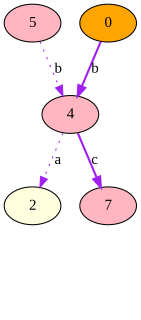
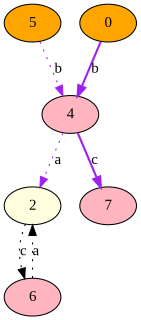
node "5": fillcolor lightpink -> orange
node "6": added
